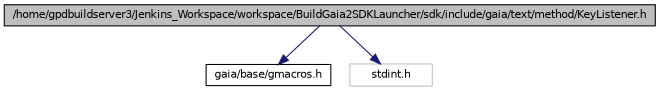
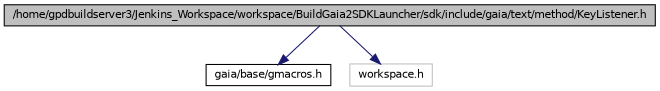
node "stdint.h": label "stdint.h" -> "workspace.h"
